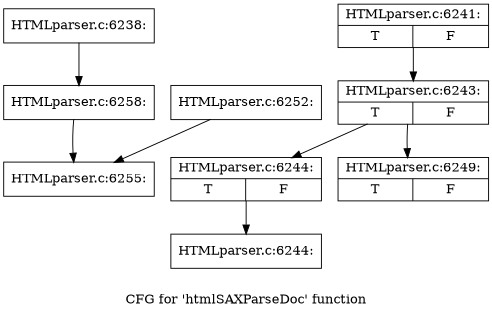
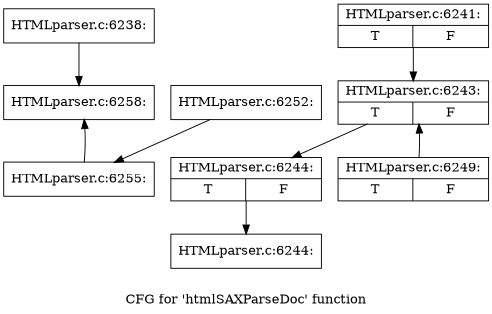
edge "HTMLparser.c:6258:" -> "HTMLparser.c:6255:": reversed
edge "HTMLparser.c:6243:" -> "HTMLparser.c:6249:": reversed
